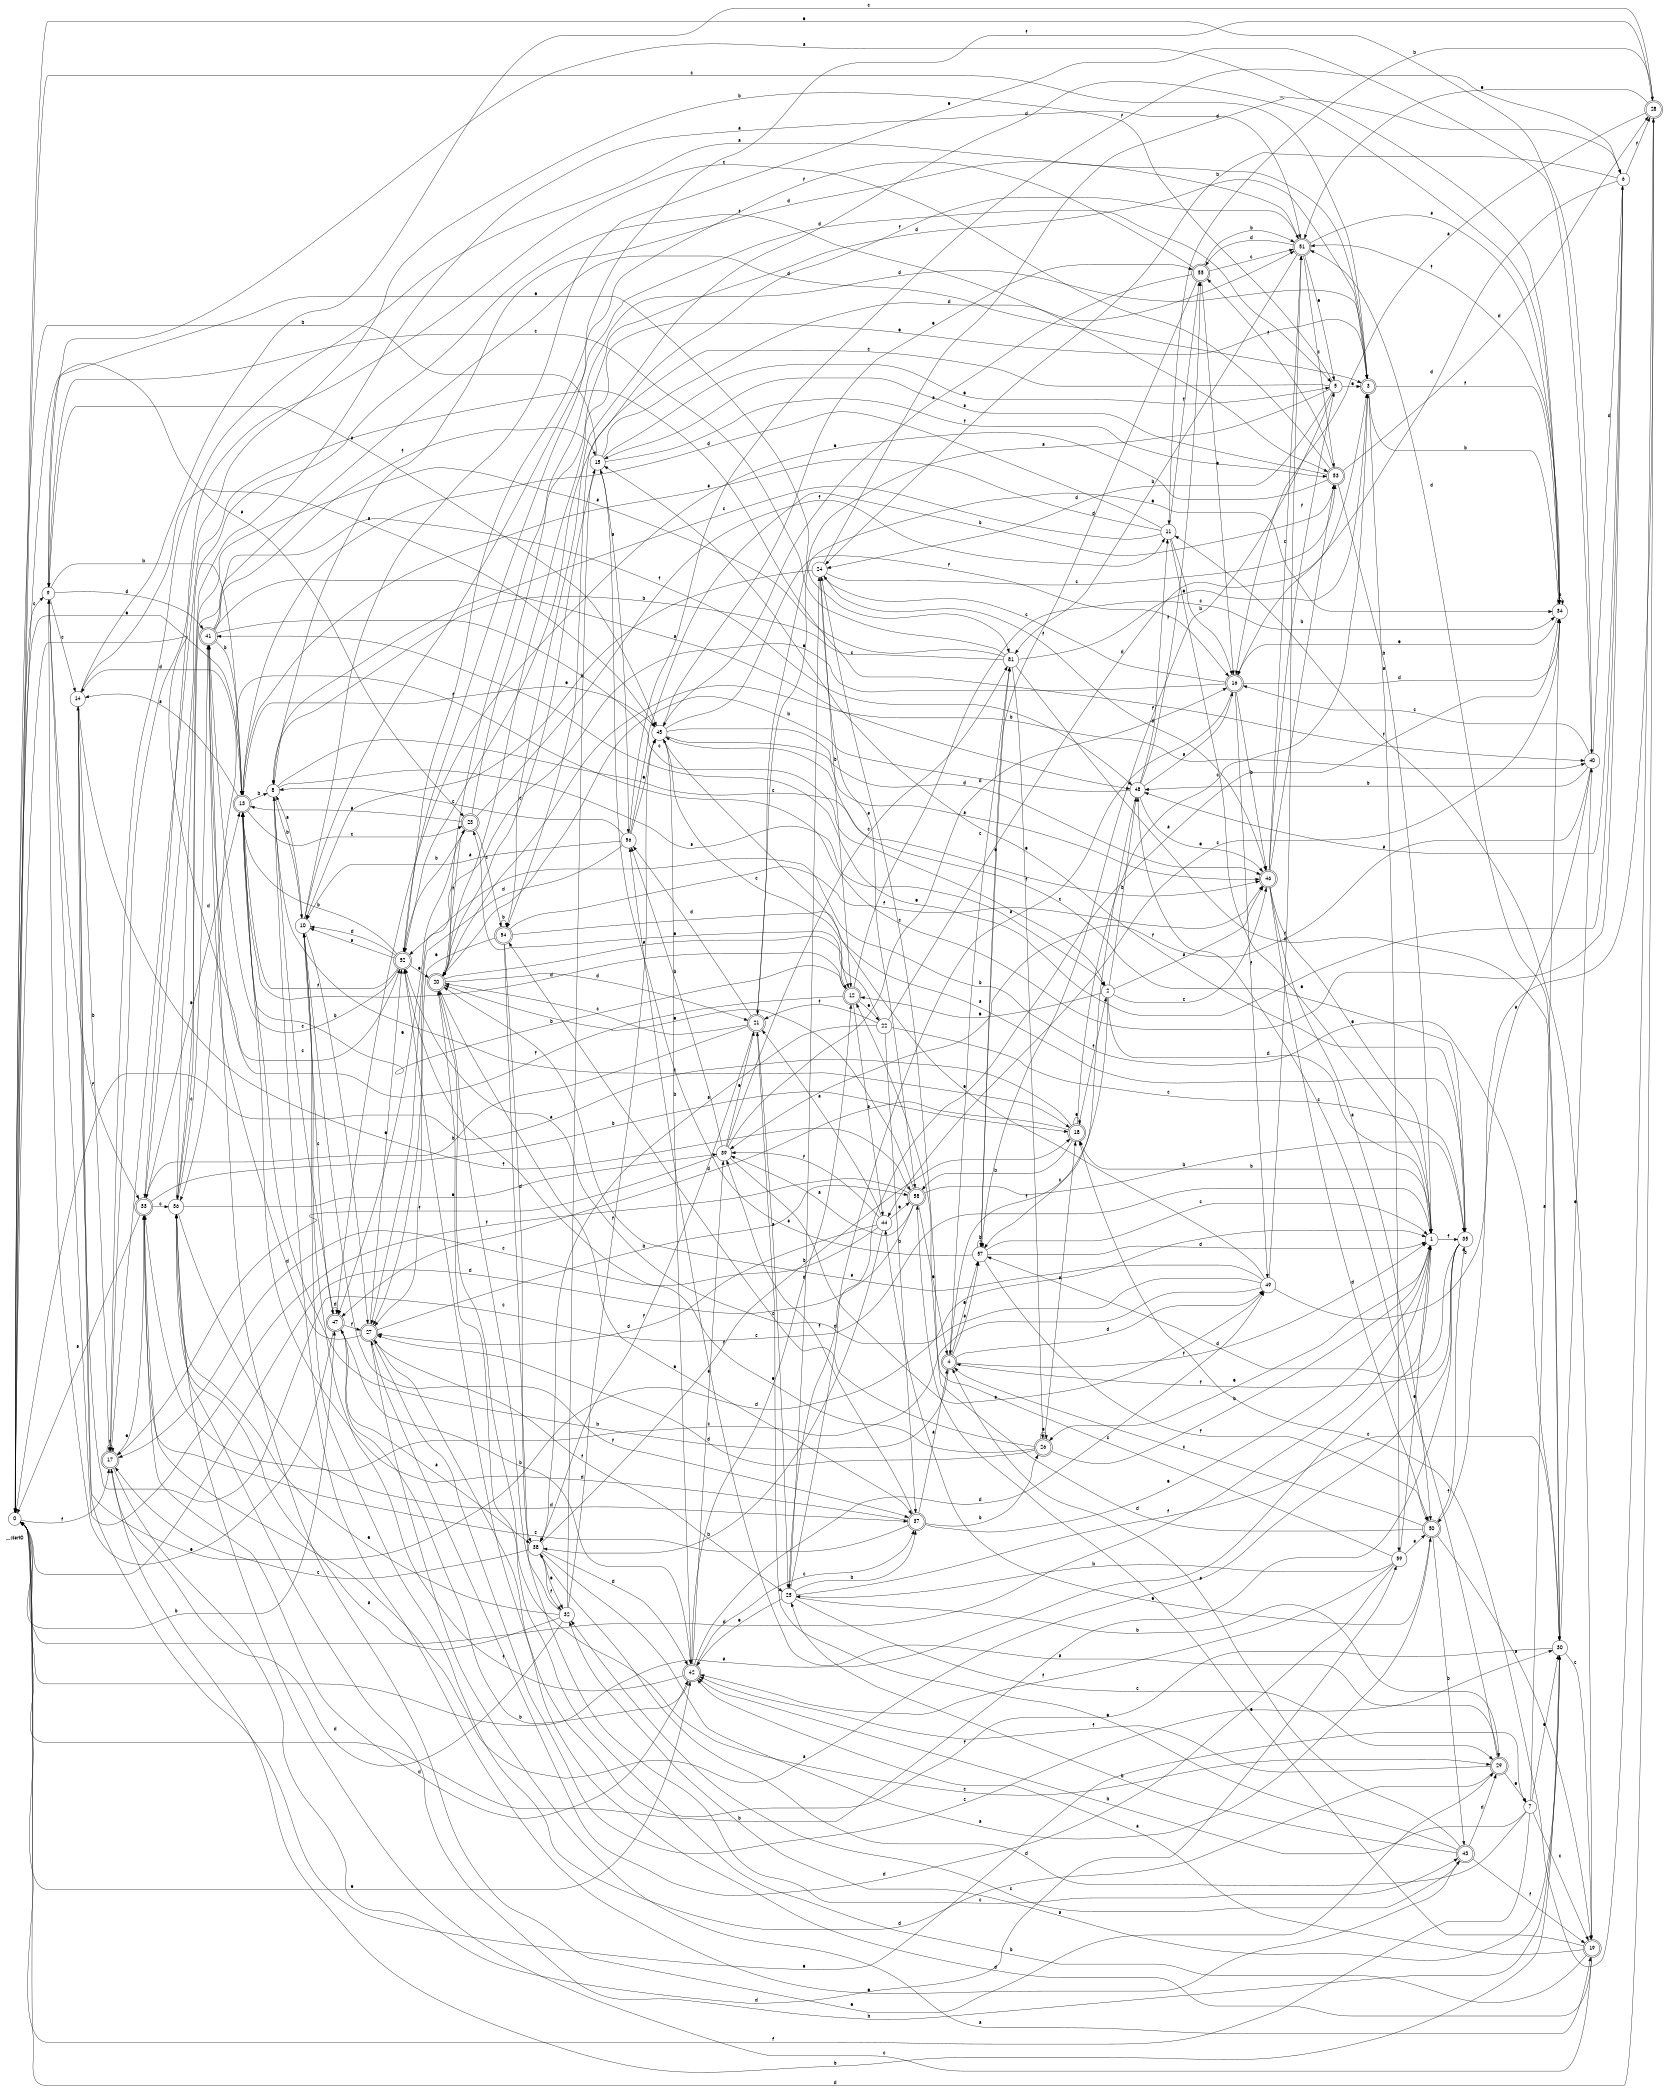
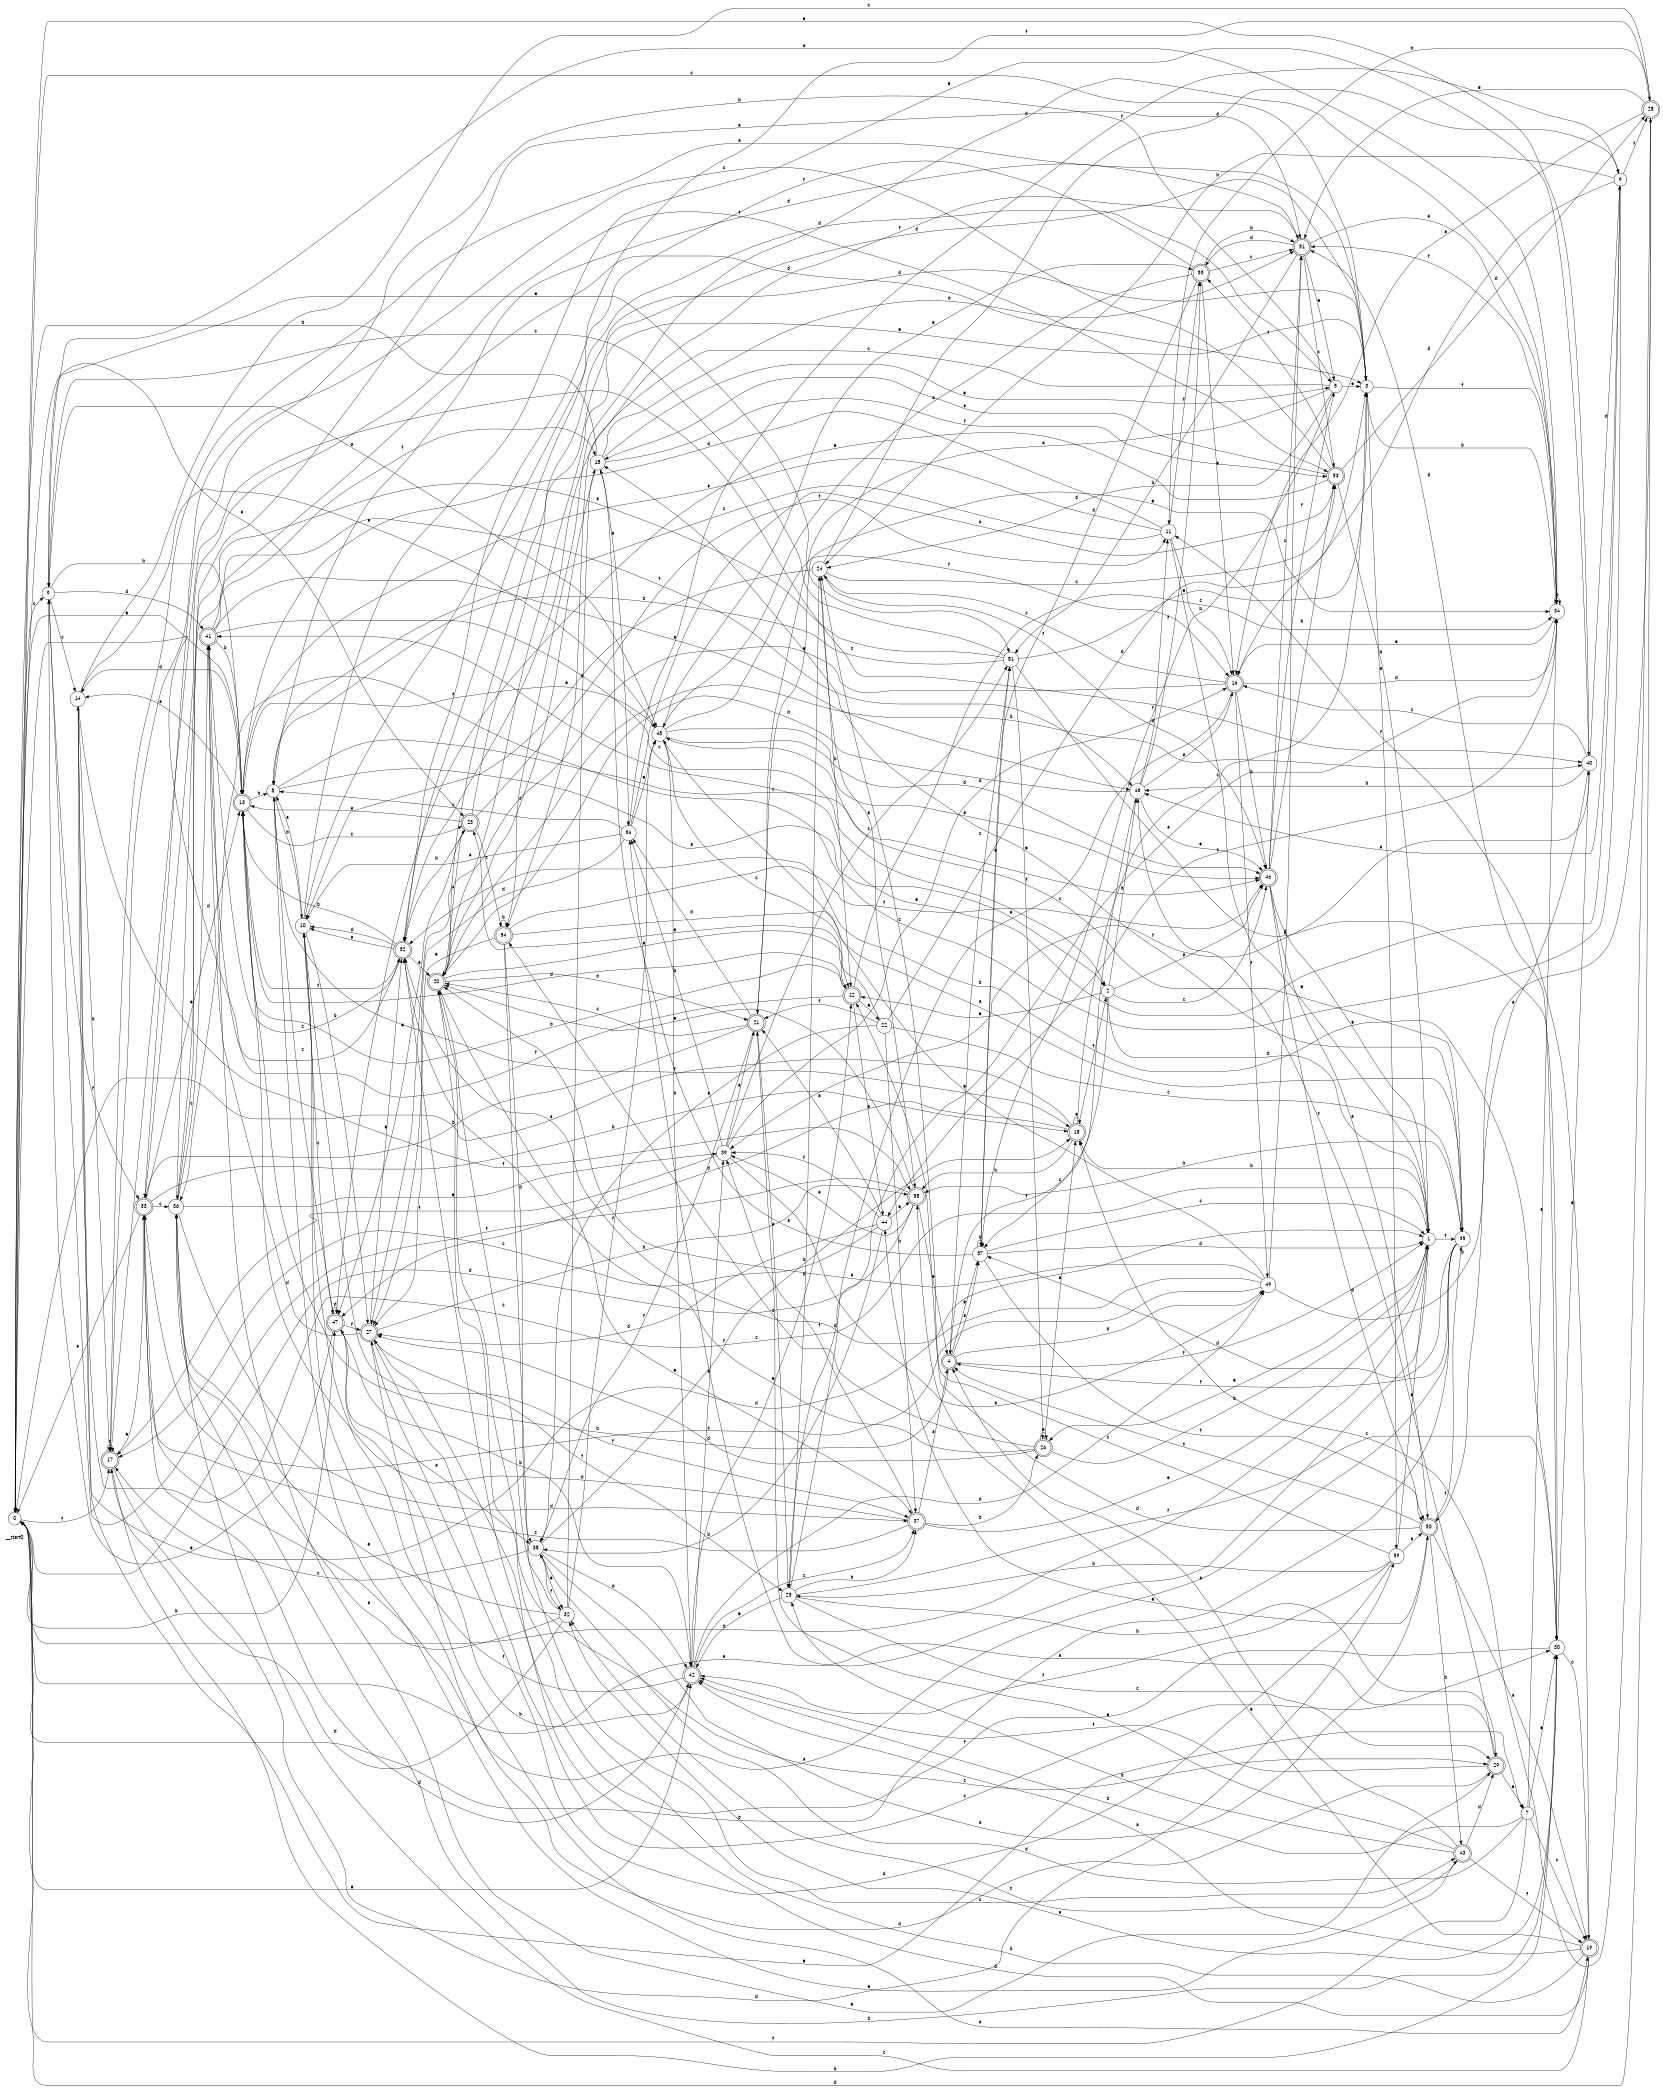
node "3": shape doublecircle -> circle
edge "58" -> "35": reversed
